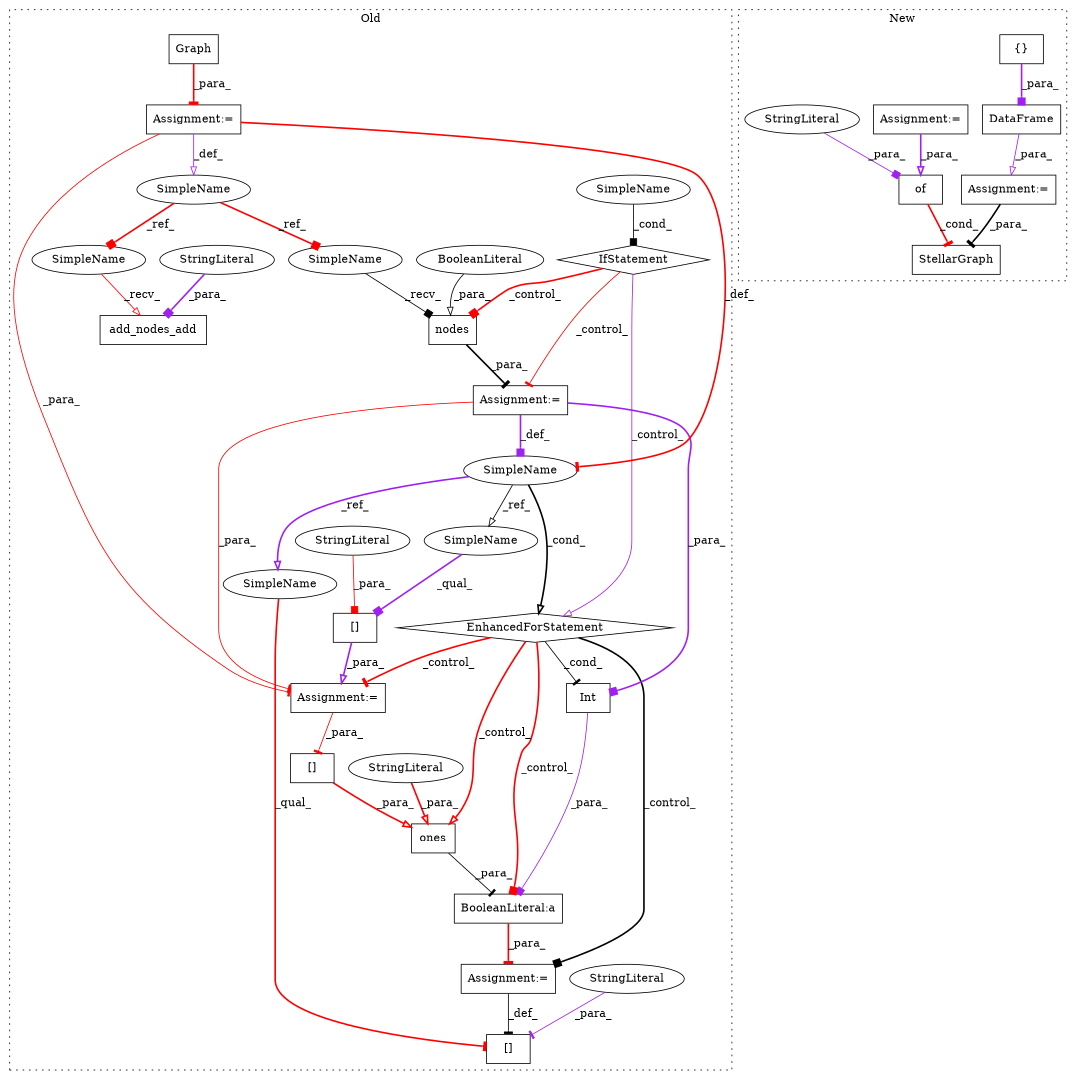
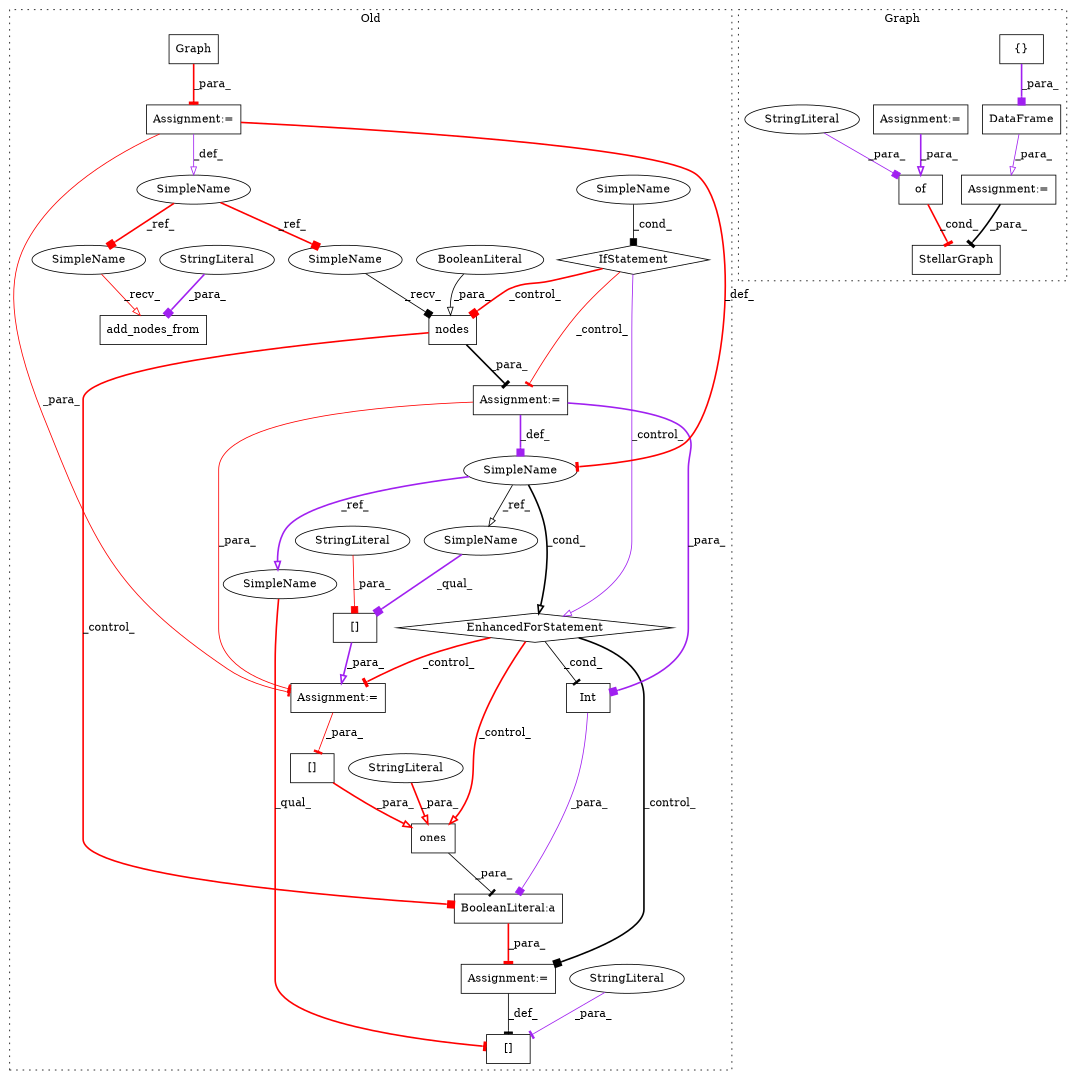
cluster "New": label "New" -> "Graph"
node "add_nodes_add": label "add_nodes_add" -> "add_nodes_from"
edge "EnhancedForStatement" -> "BooleanLiteral:a": now "nodes" -> "BooleanLiteral:a"
